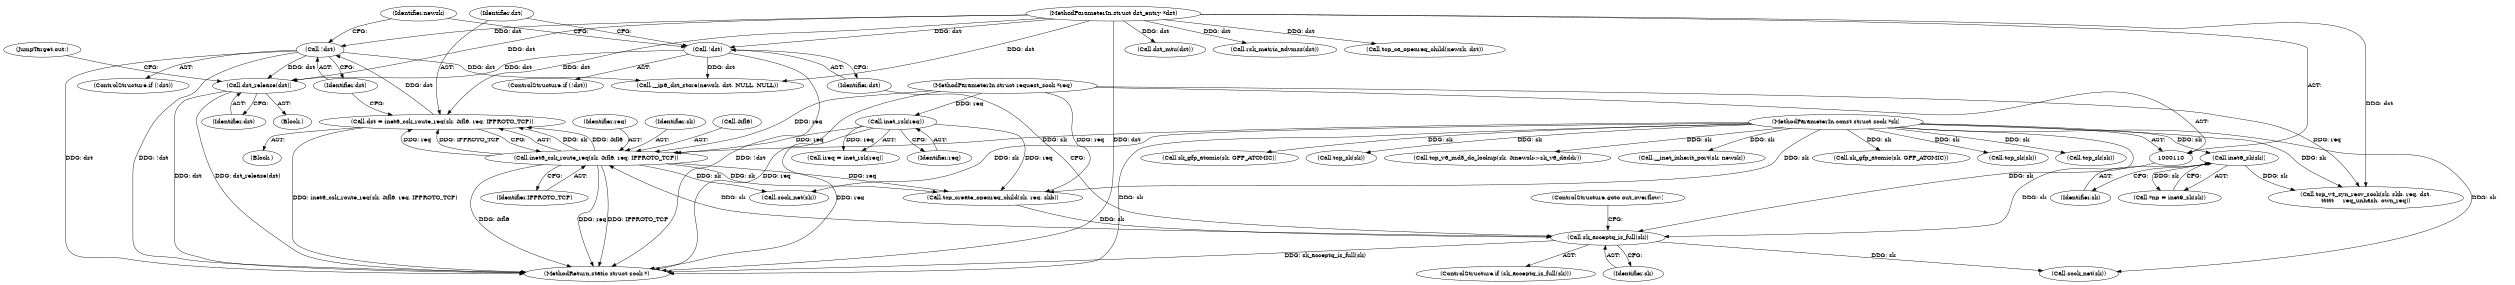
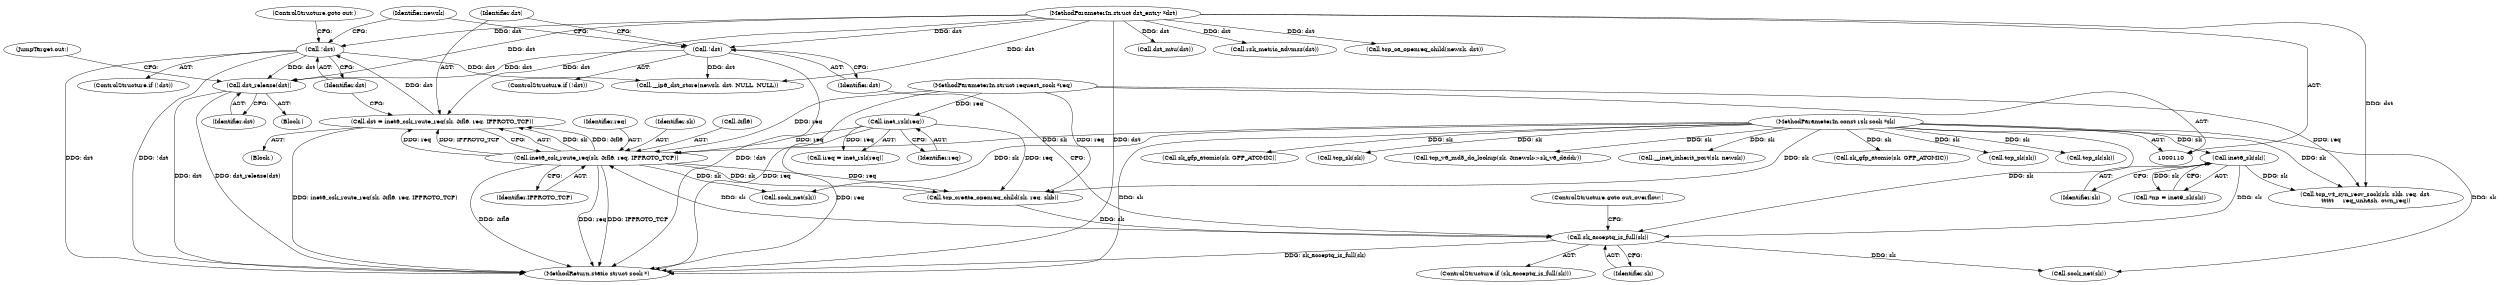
node "(ControlStructure,goto out;)": added
node "(MethodParameterIn,const struct sock *sk)": label "(MethodParameterIn,const struct sock *sk)" -> "(MethodParameterIn,const rsk sock *sk)"
edge "1000110" -> "(Call,sk_acceptq_is_full(sk))": now "(Call,inet6_sk(sk))" -> "(Call,sk_acceptq_is_full(sk))"
